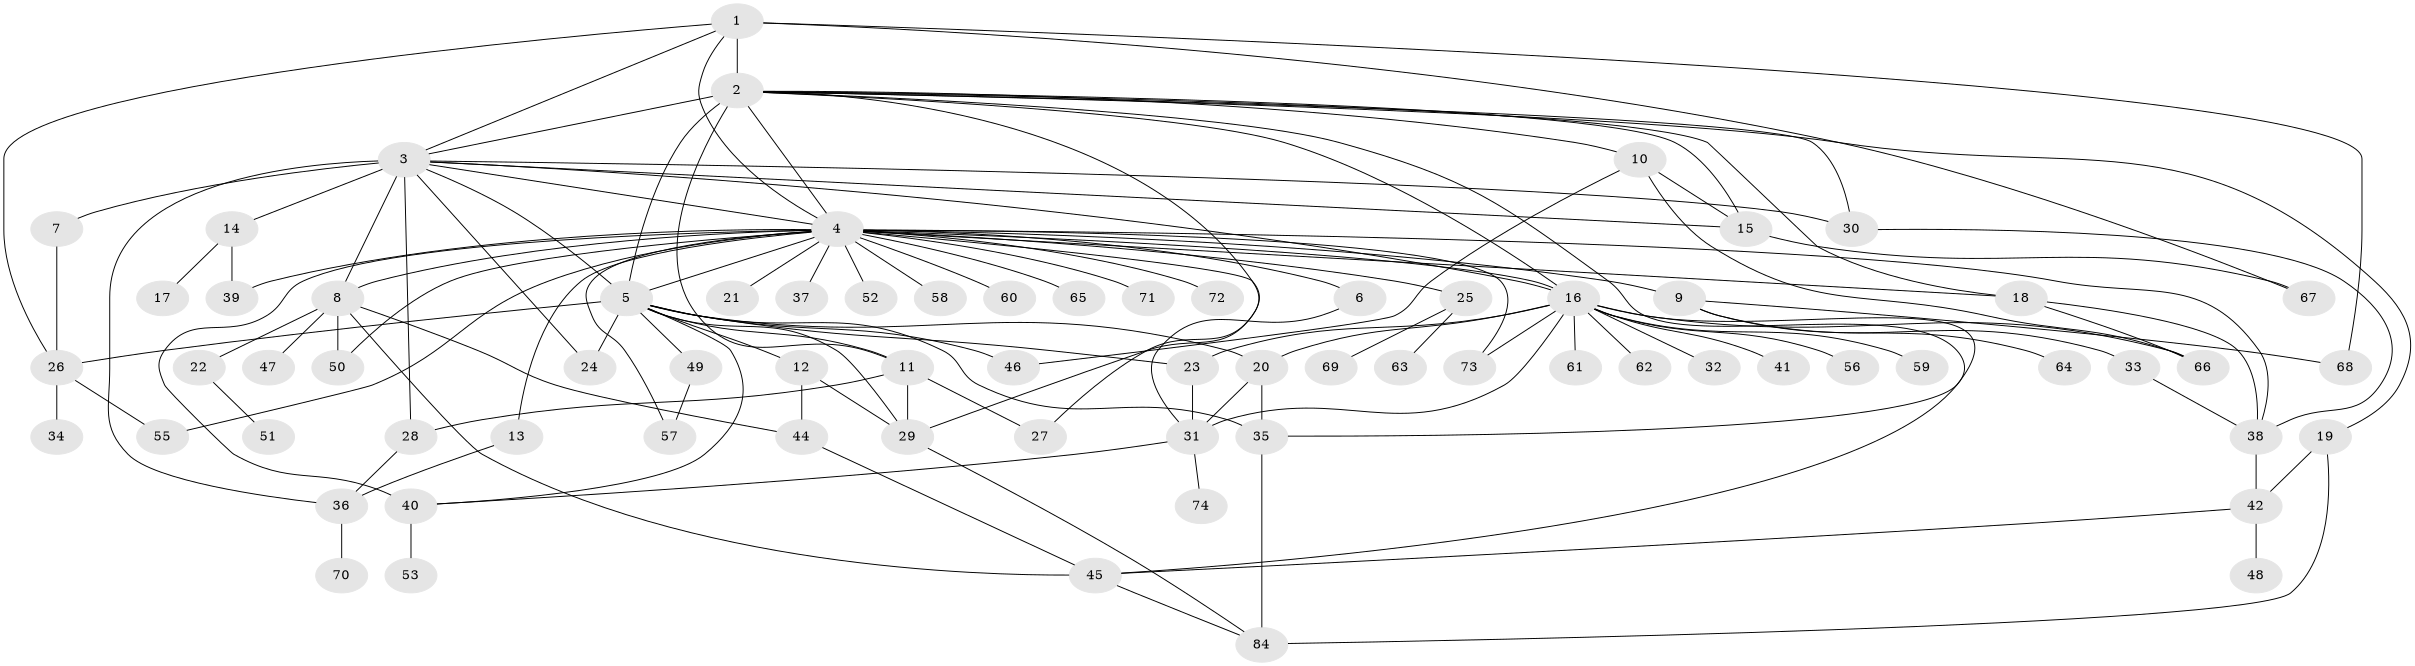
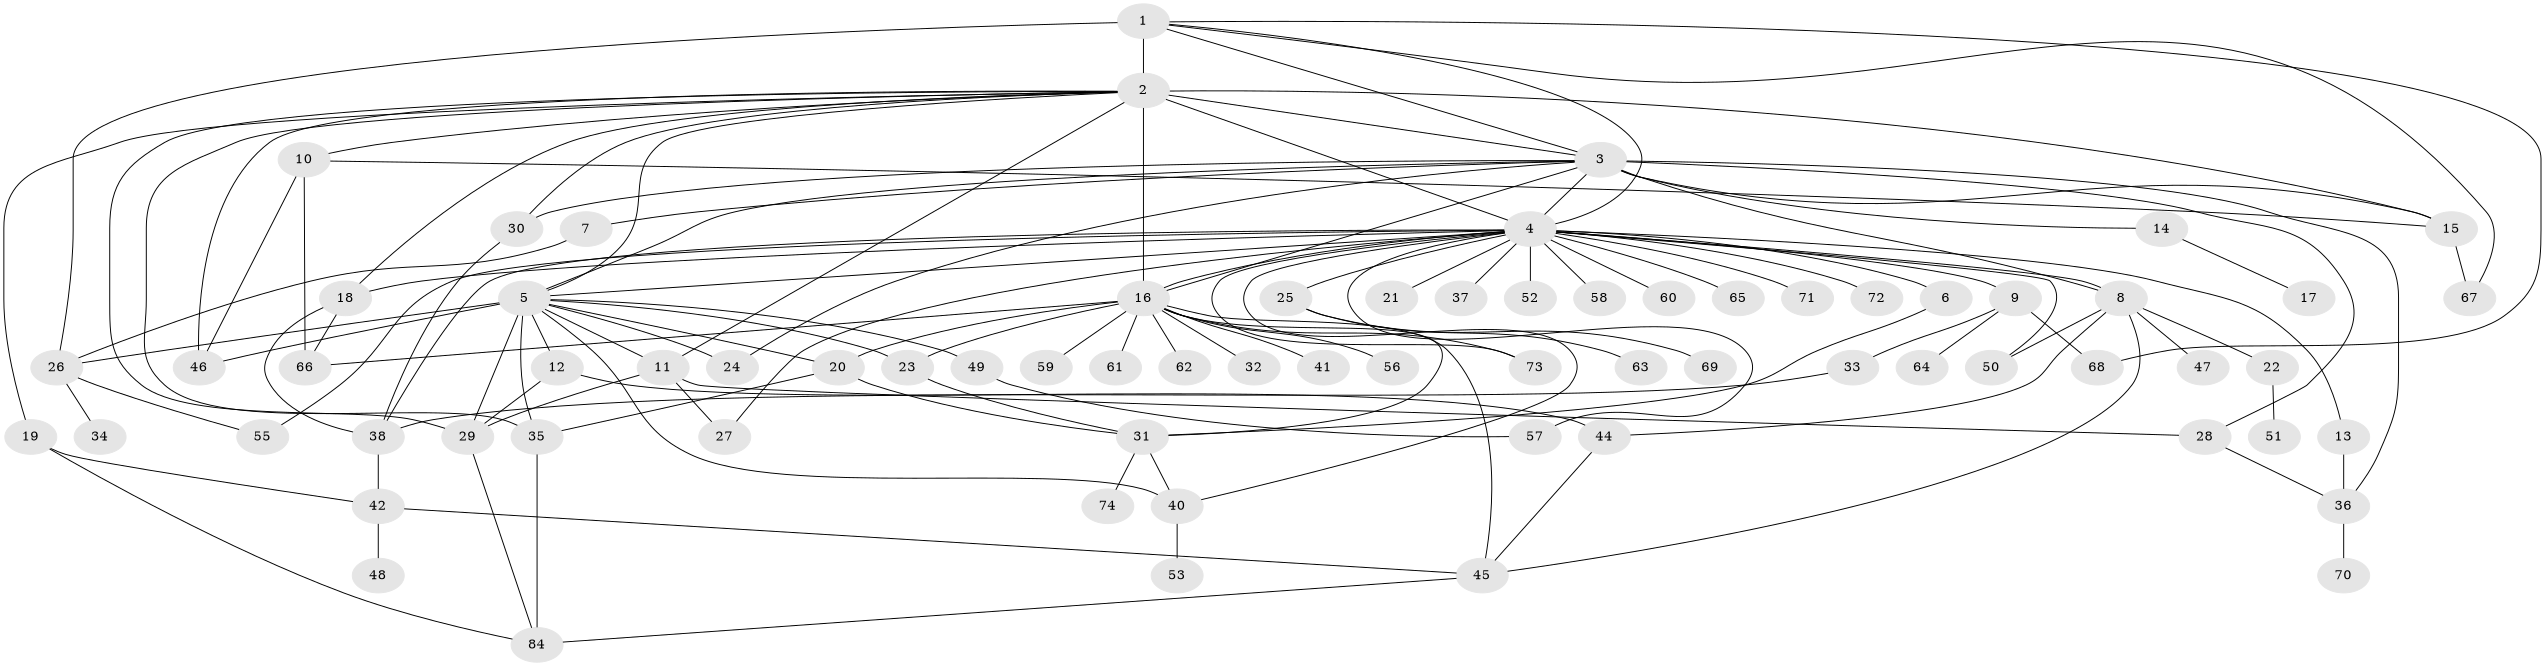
edge "2" -- "46": added
node "39": removed
